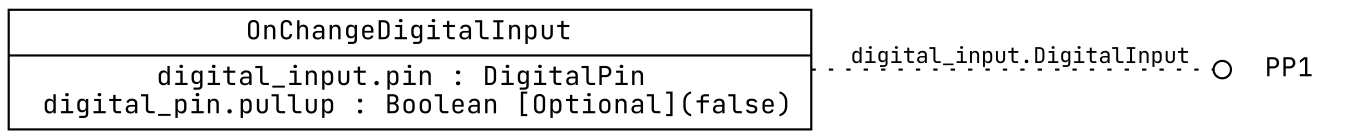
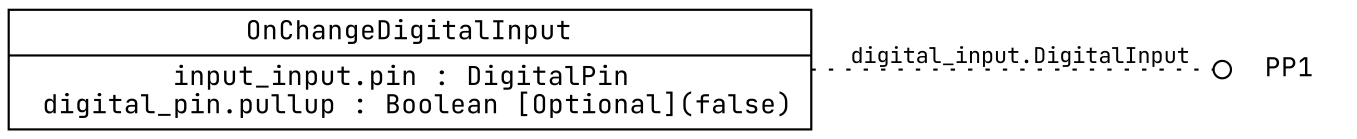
node "OnChangeDigitalInput": text "digital_input.pin : DigitalPin" -> "input_input.pin : DigitalPin"
